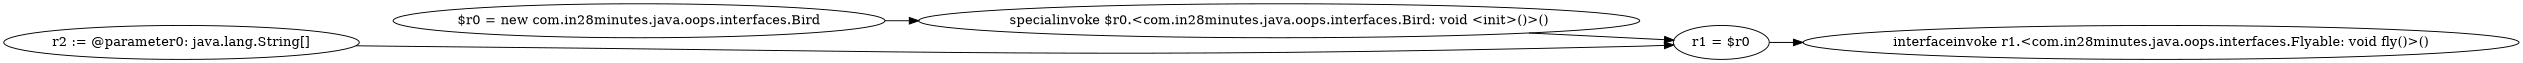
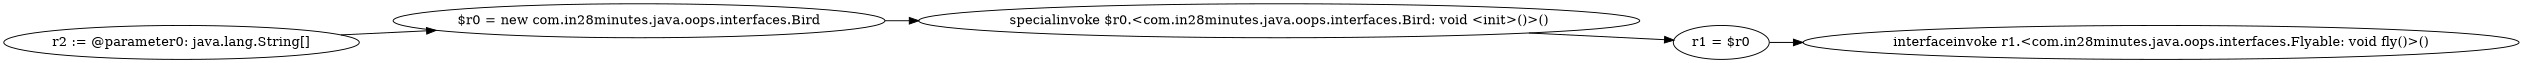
edge "r2 := @parameter0: java.lang.String[]" -> "r1 = $r0": now "r2 := @parameter0: java.lang.String[]" -> "$r0 = new com.in28minutes.java.oops.interfaces.Bird"
